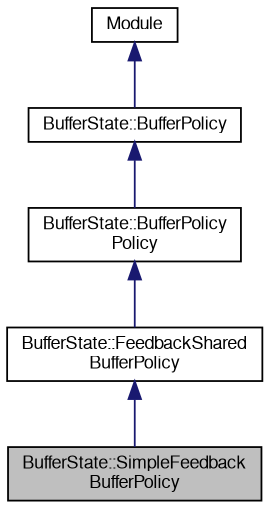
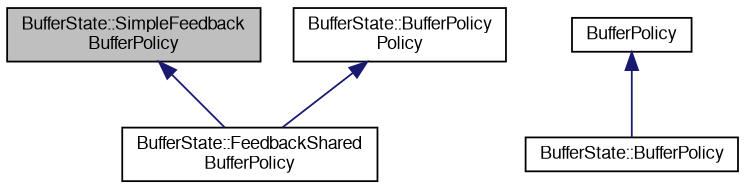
node "Module": label "Module" -> "BufferPolicy"
edge "BufferState::BufferPolicy Policy" -> "BufferState::BufferPolicy": removed
edge "BufferState::SimpleFeedback BufferPolicy" -> "BufferState::FeedbackShared BufferPolicy": reversed
